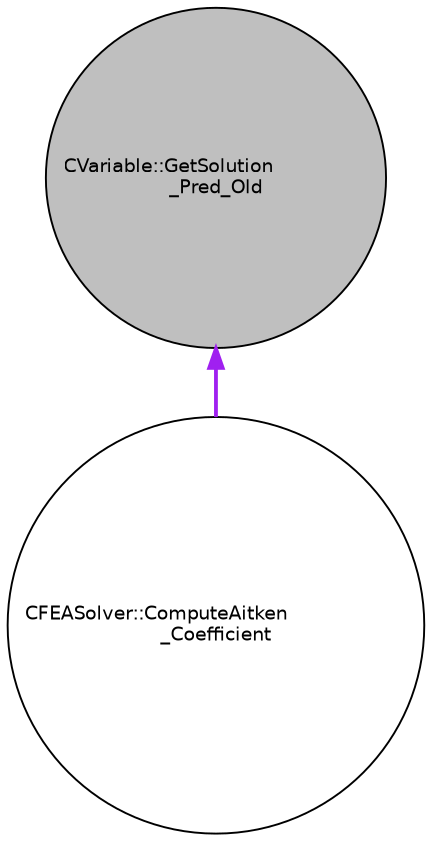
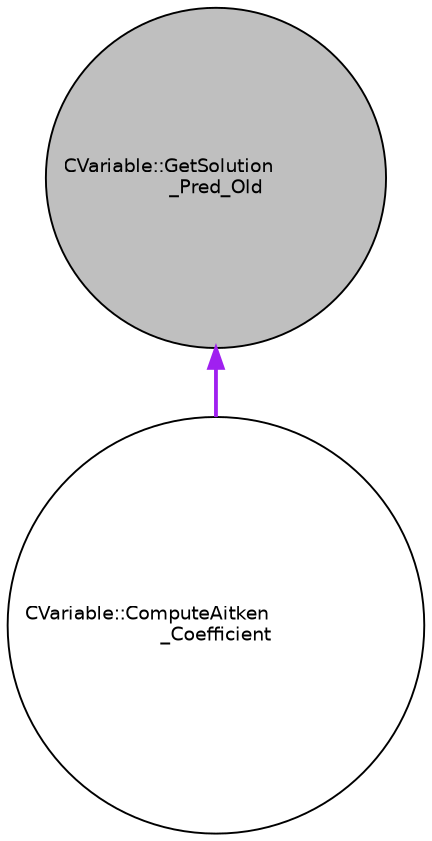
node "CFEASolver::ComputeAitken _Coefficient": label "CFEASolver::ComputeAitken _Coefficient" -> "CVariable::ComputeAitken _Coefficient"
